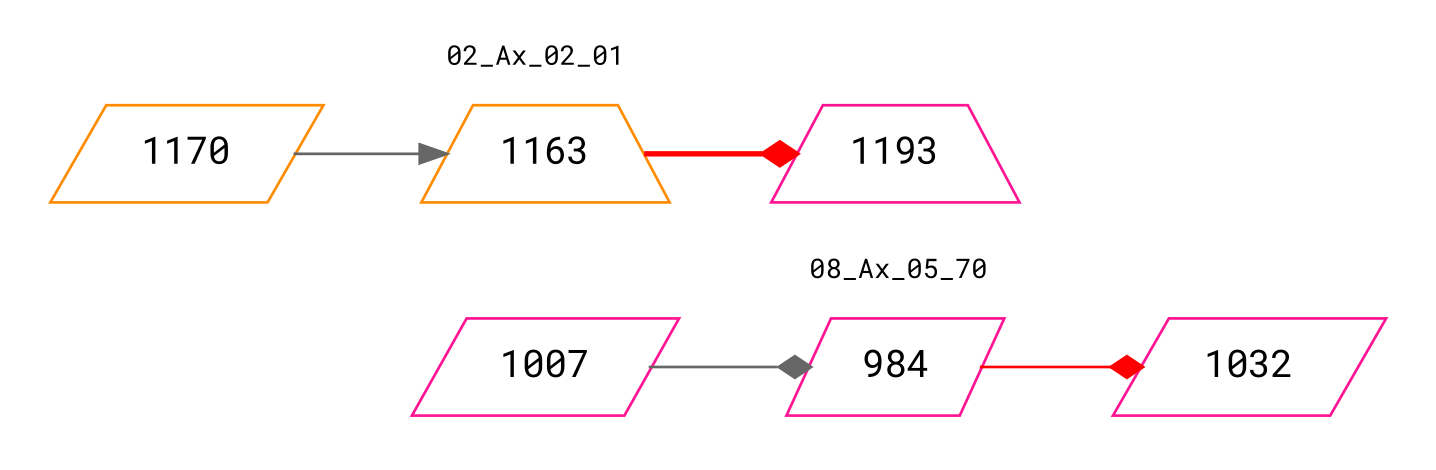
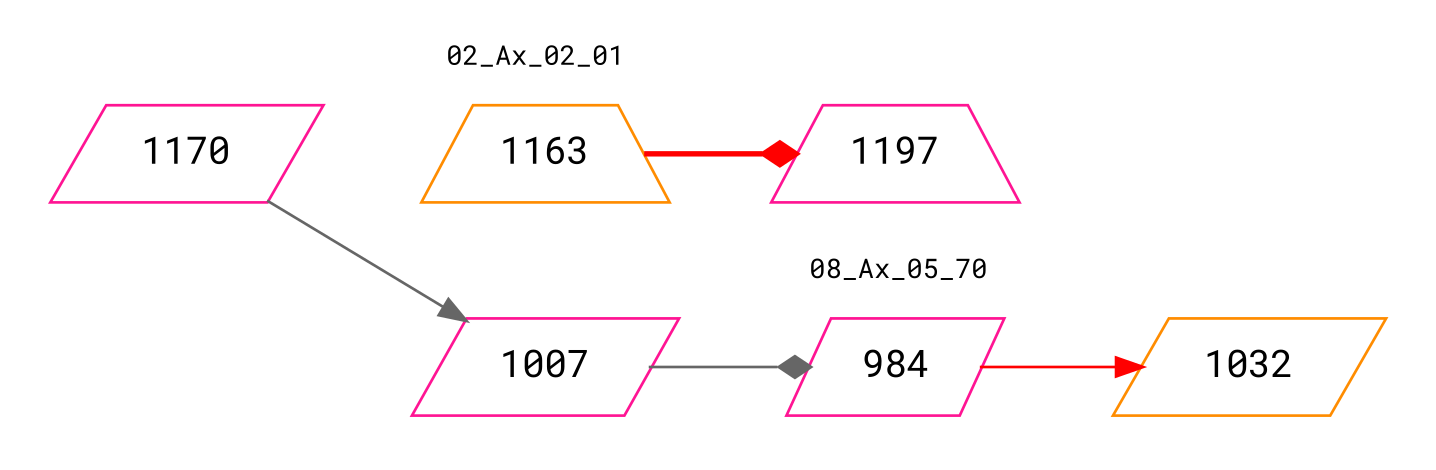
node "1170": color darkorange -> deeppink
edge "1170" -> "1163": now "1170" -> "1007"
node "1193": label "1193" -> "1197"
edge "984" -> "1032": arrowhead diamond -> normal
node "1032": color deeppink -> darkorange
